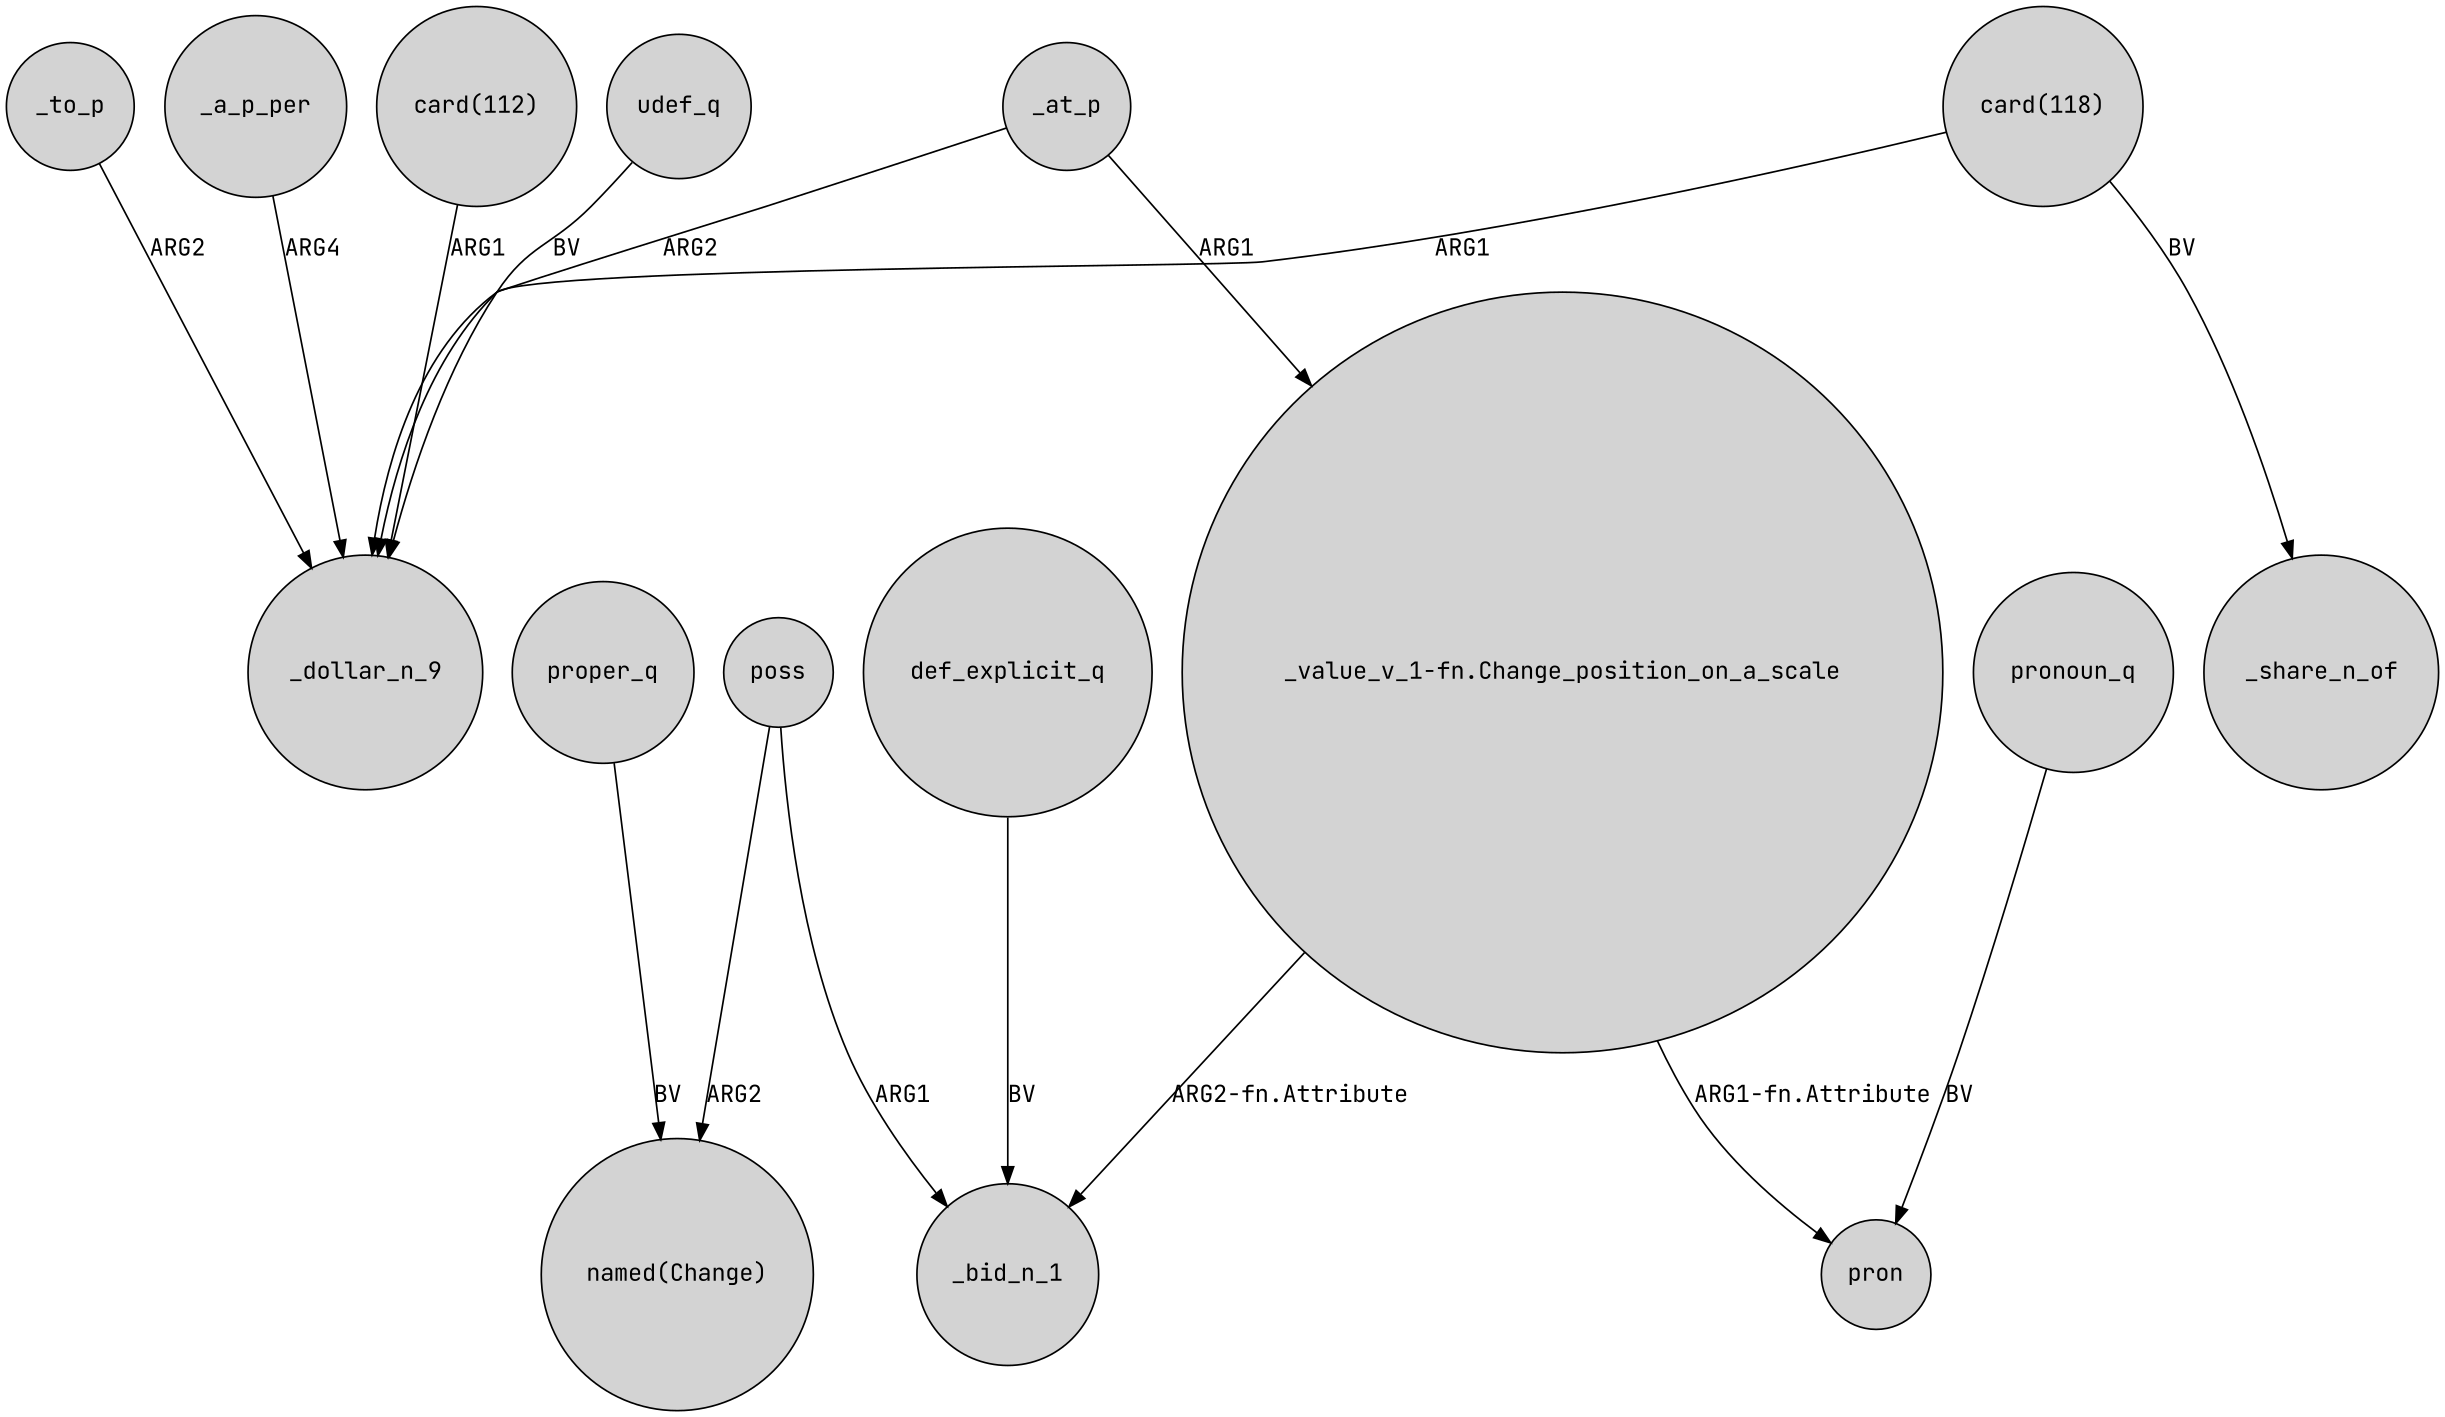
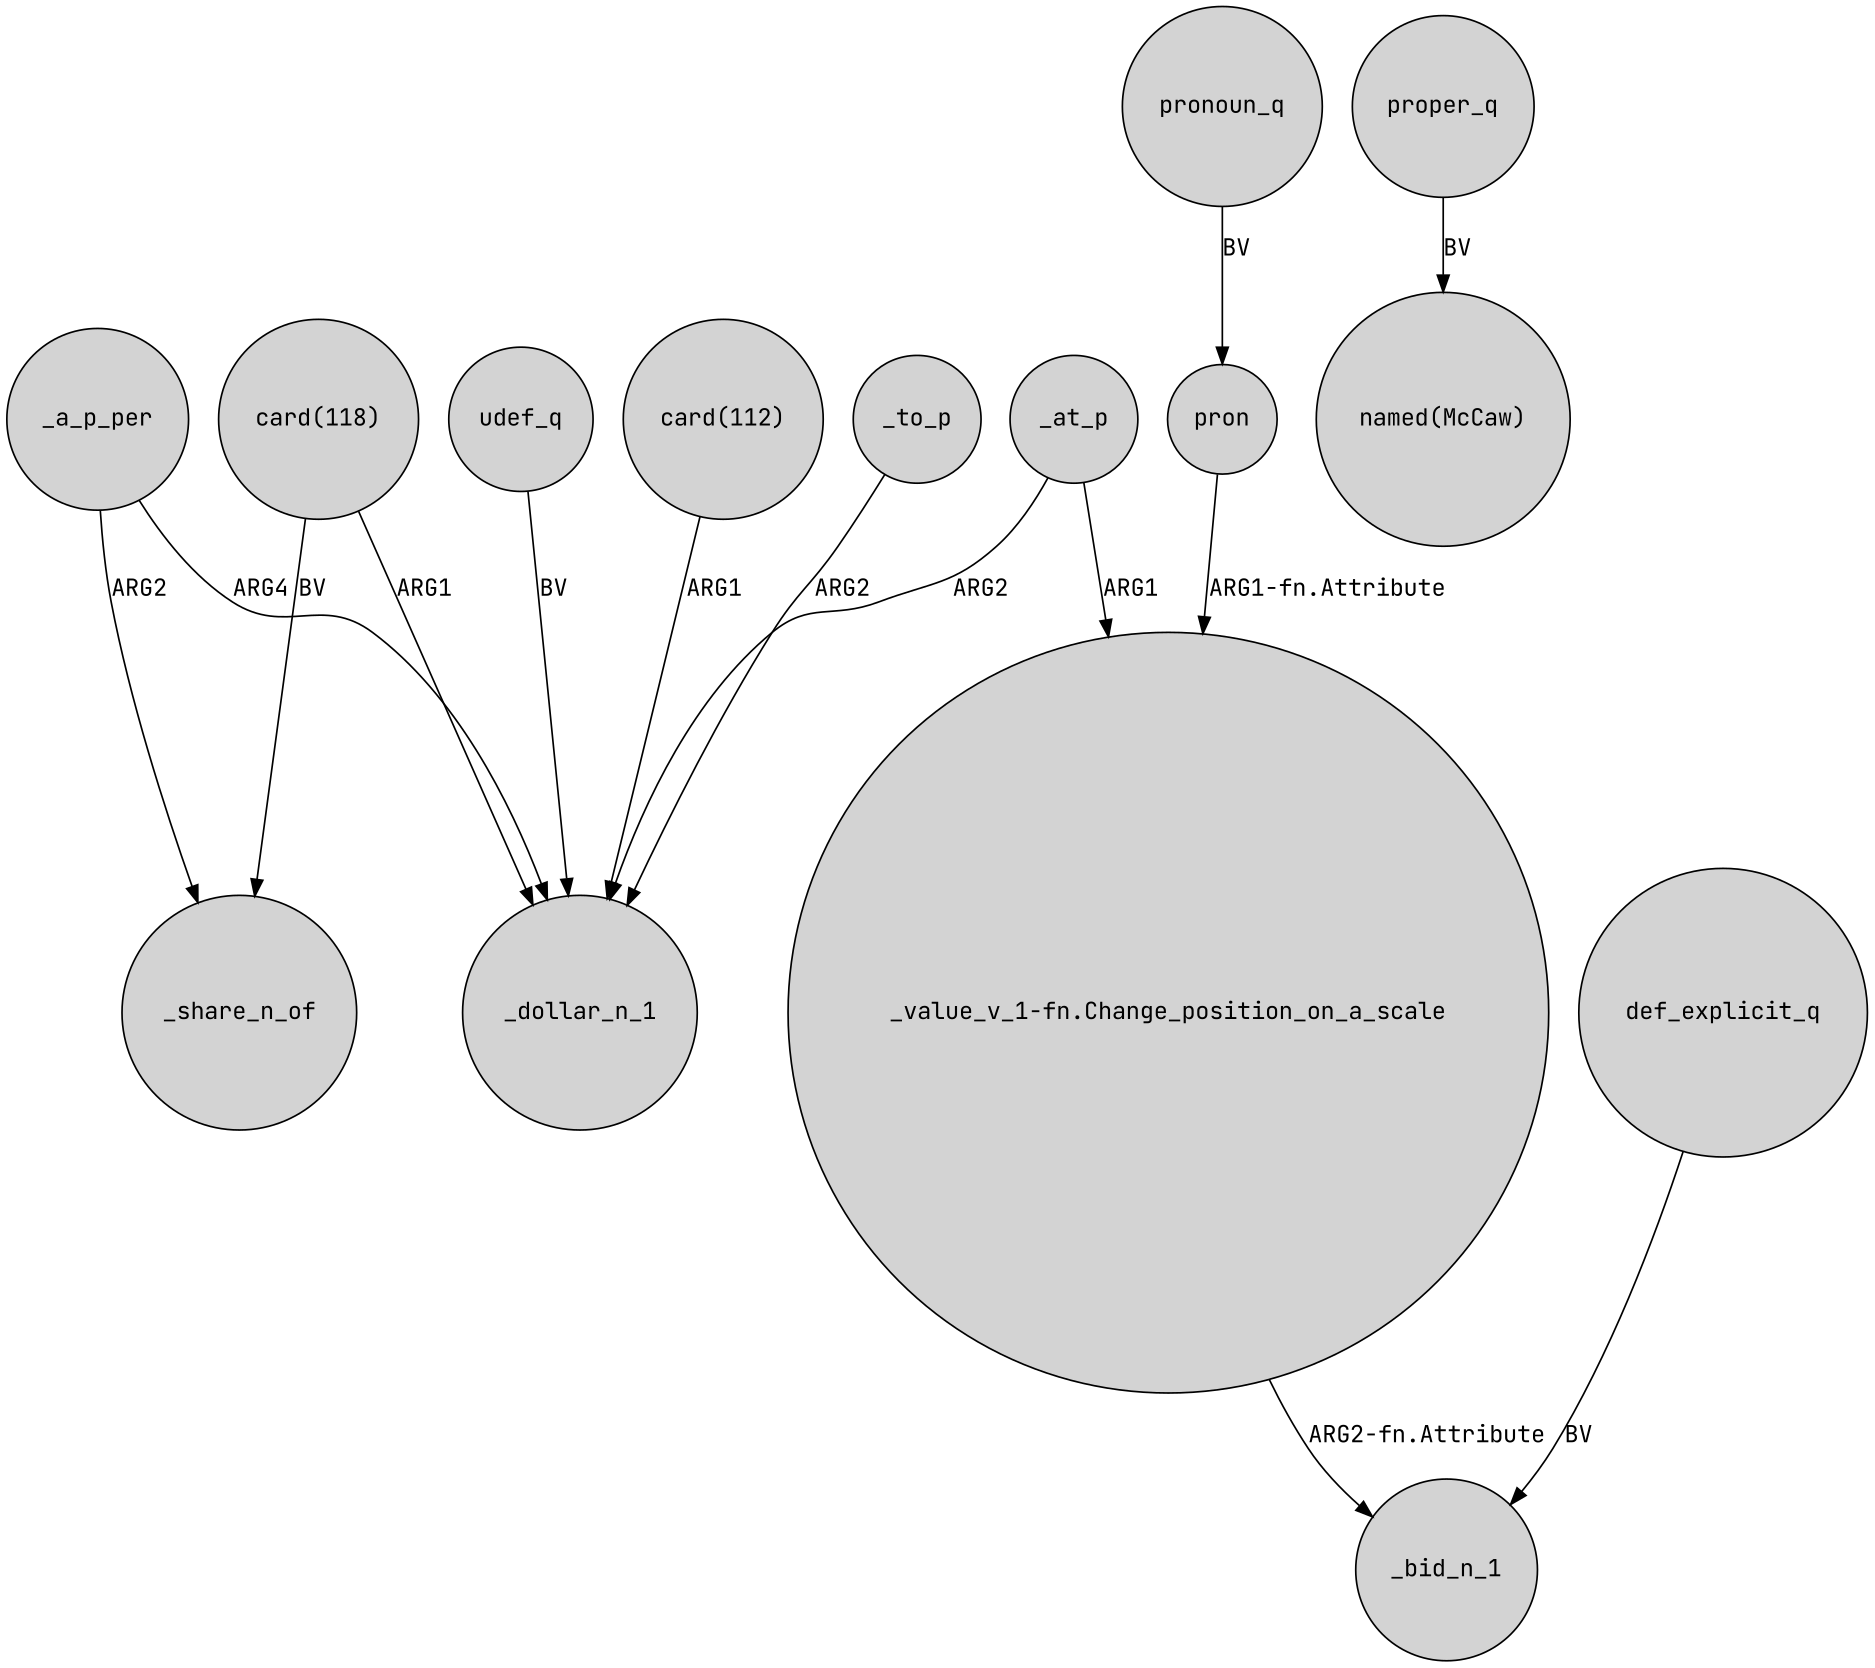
node "_dollar_n_9": label "_dollar_n_9" -> "_dollar_n_1"
node "poss": removed
edge "_a_p_per" -> "_share_n_of": added, label "ARG2"
edge "_value_v_1-fn.Change_position_on_a_scale" -> "pron": reversed
node "named(Change)": label "named(Change)" -> "named(McCaw)"
